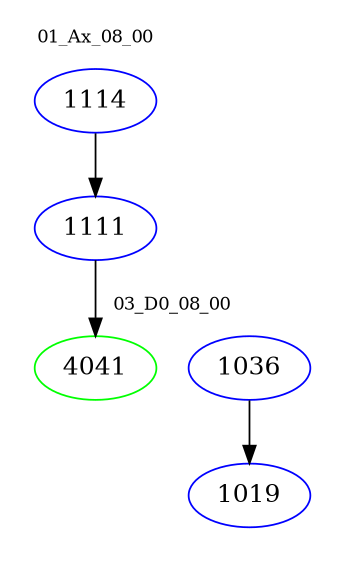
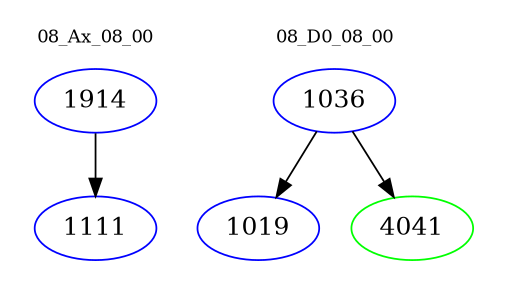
cluster "01_Ax_08_00": label "01_Ax_08_00" -> "08_Ax_08_00"
node "1114": label "1114" -> "1914"
edge "1111" -> "4041": now "1036" -> "4041"
cluster "03_D0_08_00": label "03_D0_08_00" -> "08_D0_08_00"
